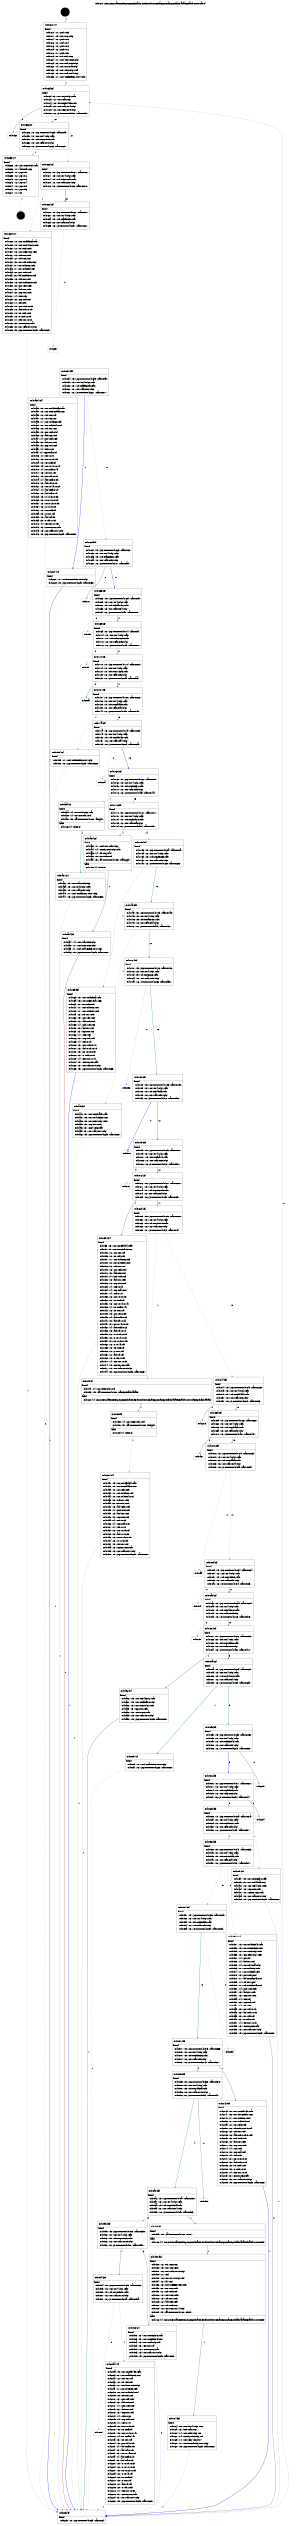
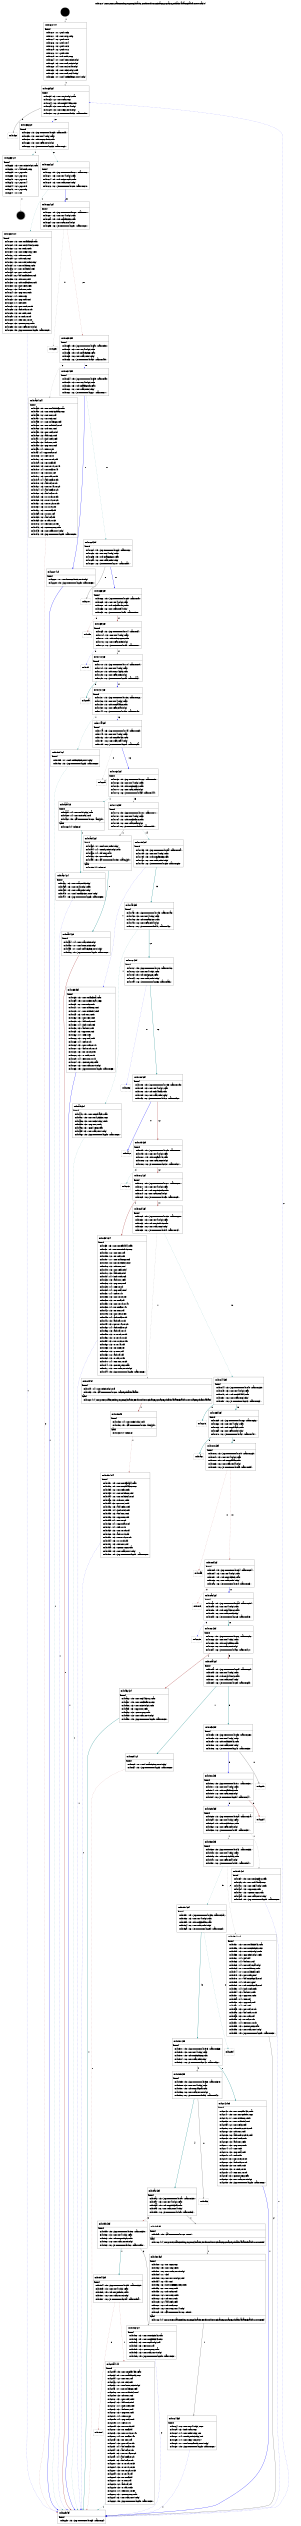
edge "0x40163f [23]" -> "0x40166c [22]": now "0x401656 [22]" -> "0x40166c [22]"
node "0x40169b [25]": added
